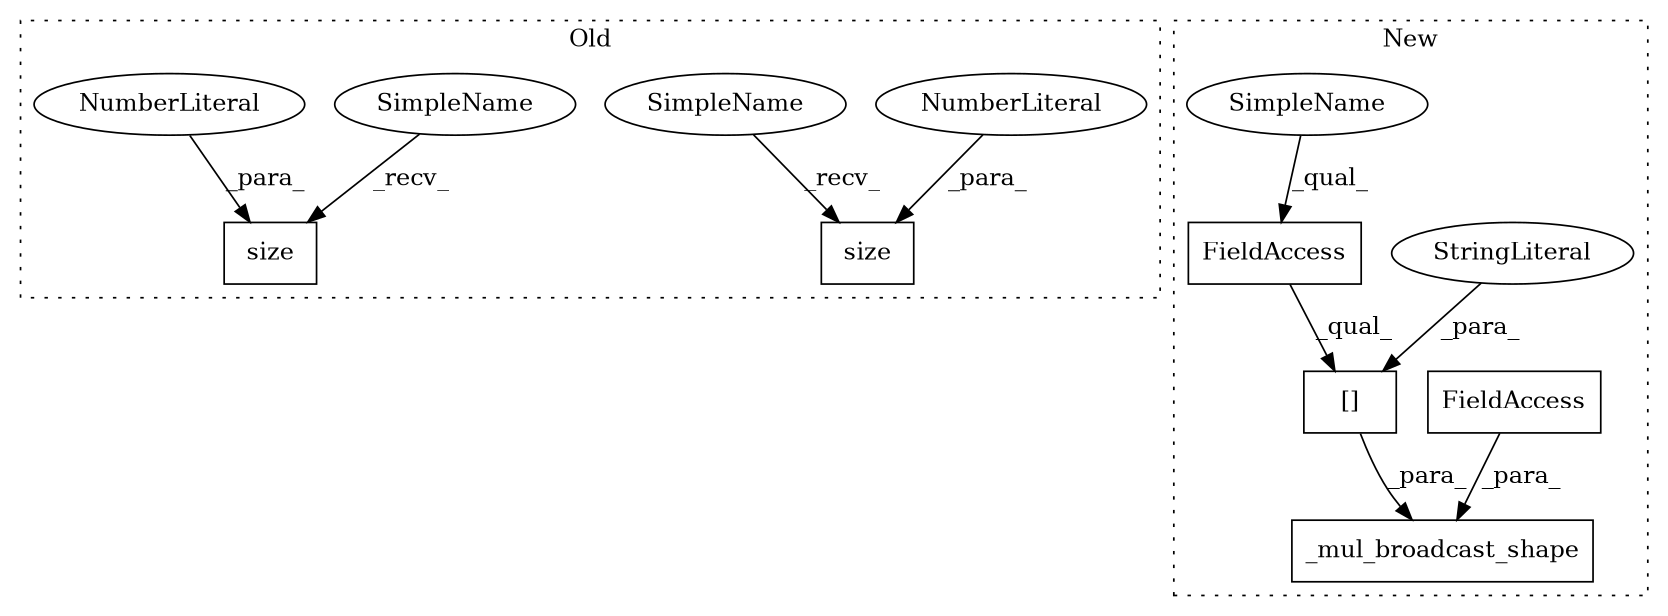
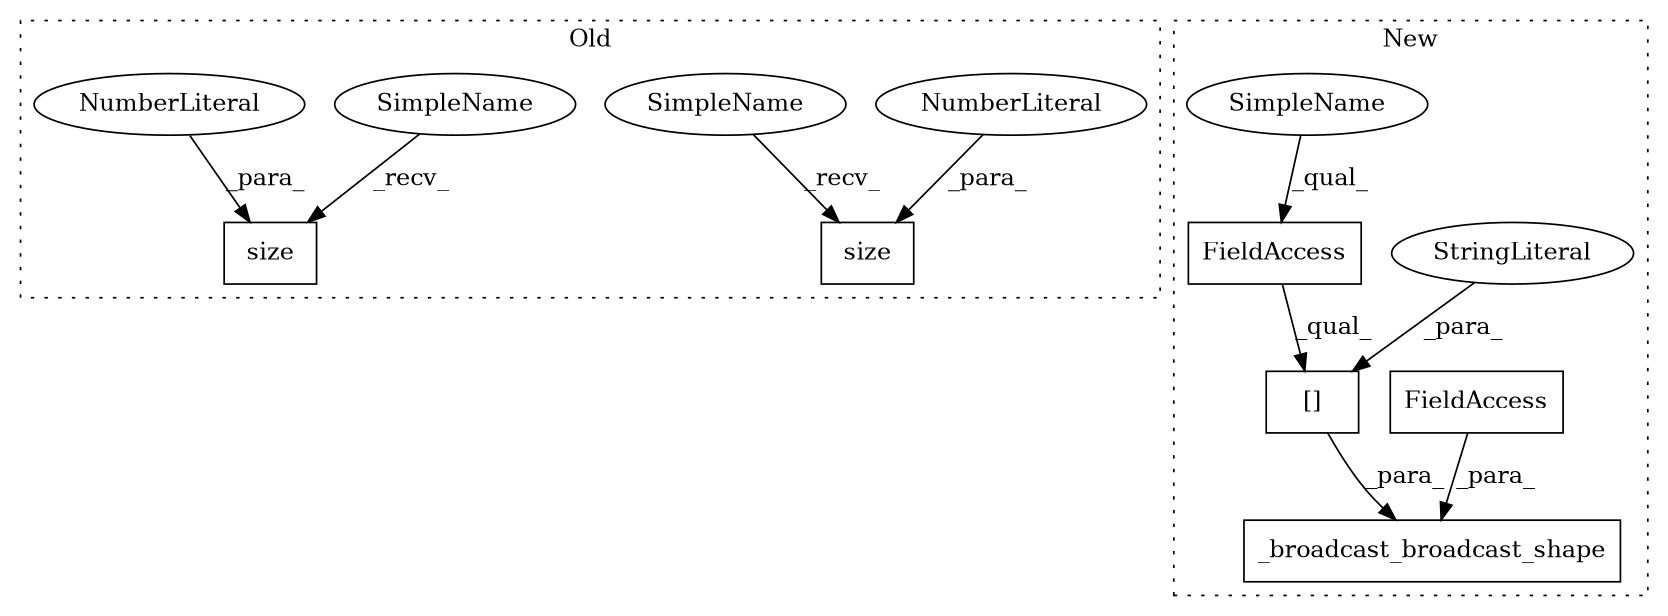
node "_mul_broadcast_shape": label "_mul_broadcast_shape" -> "_broadcast_broadcast_shape"
